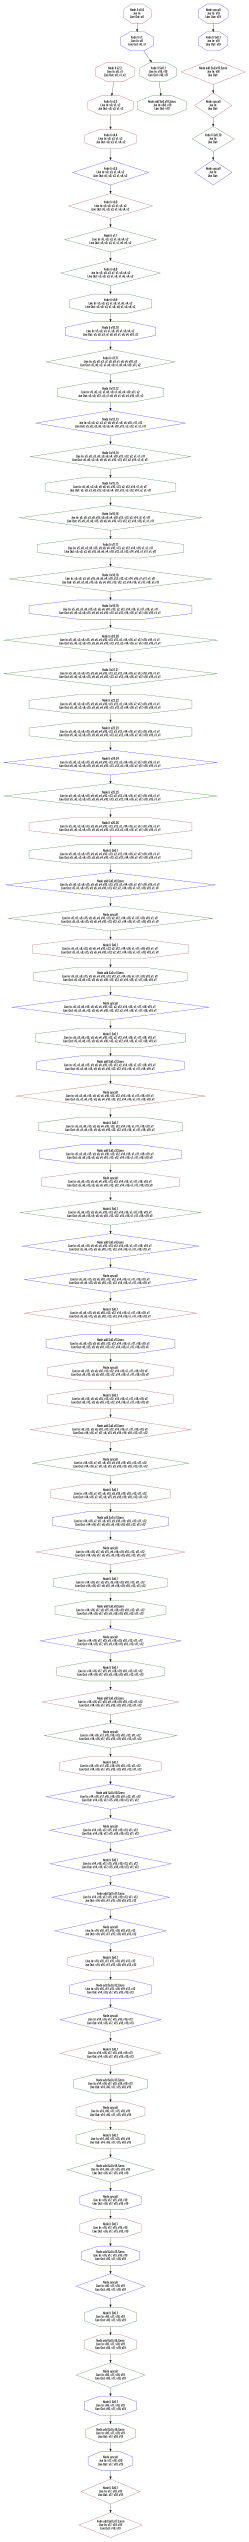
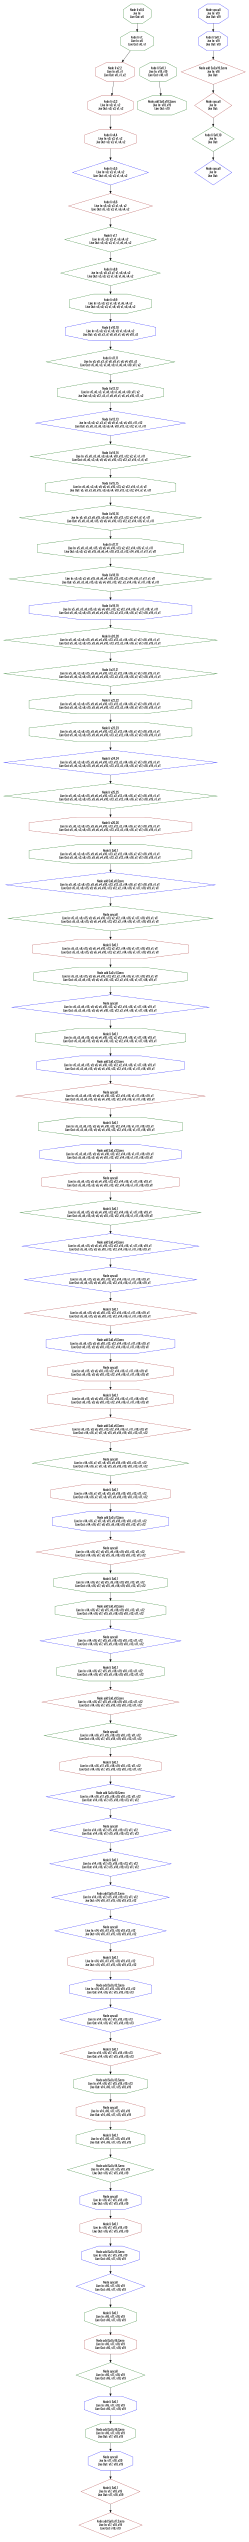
node "Node li v0,0 Live In: Live Out: v0": color brown -> darkgreen
node "Node syscall Live In: v19 Live Live: v19": label "Node syscall Live In: v19 Live Live: v19" -> "Node syscall Live In: v19 Live Out: v19"
node "Node li v1,1 Live In: v0 Live Out: v0, v1": color blue -> darkgreen
edge "Node li $v0,1 Live In: v19 Live Out: v19" -> "Node add $a0,v19,$zero Live In: v16 Live Out:": added
edge "Node li v1,1 Live In: v0 Live Out: v0, v1" -> "Node li $v0,1 Live In: v18, v19 Live Out: v18, v11": now "Node li v1,1 Live In: v0 Live Out: v0, v1" -> "Node li v2,2 Live In: v0, v1 Live Out: v0, v1, v2"
node "Node add $a0,v18,$zero Live In: v68, v19 Live Out: v19": label "Node add $a0,v18,$zero Live In: v68, v19 Live Out: v19" -> "Node add $a0,v18,$zero Live In: v18, v19 Live Out: v19"
node "Node li $v0,1 Live In: v17, v18, v19 Live Out: v17, v18, v19": label "Node li $v0,1 Live In: v17, v18, v19 Live Out: v17, v18, v19" -> "Node li $v0,1 Live In: v17, v18, v19 Live Out: v17, v18, v39"
